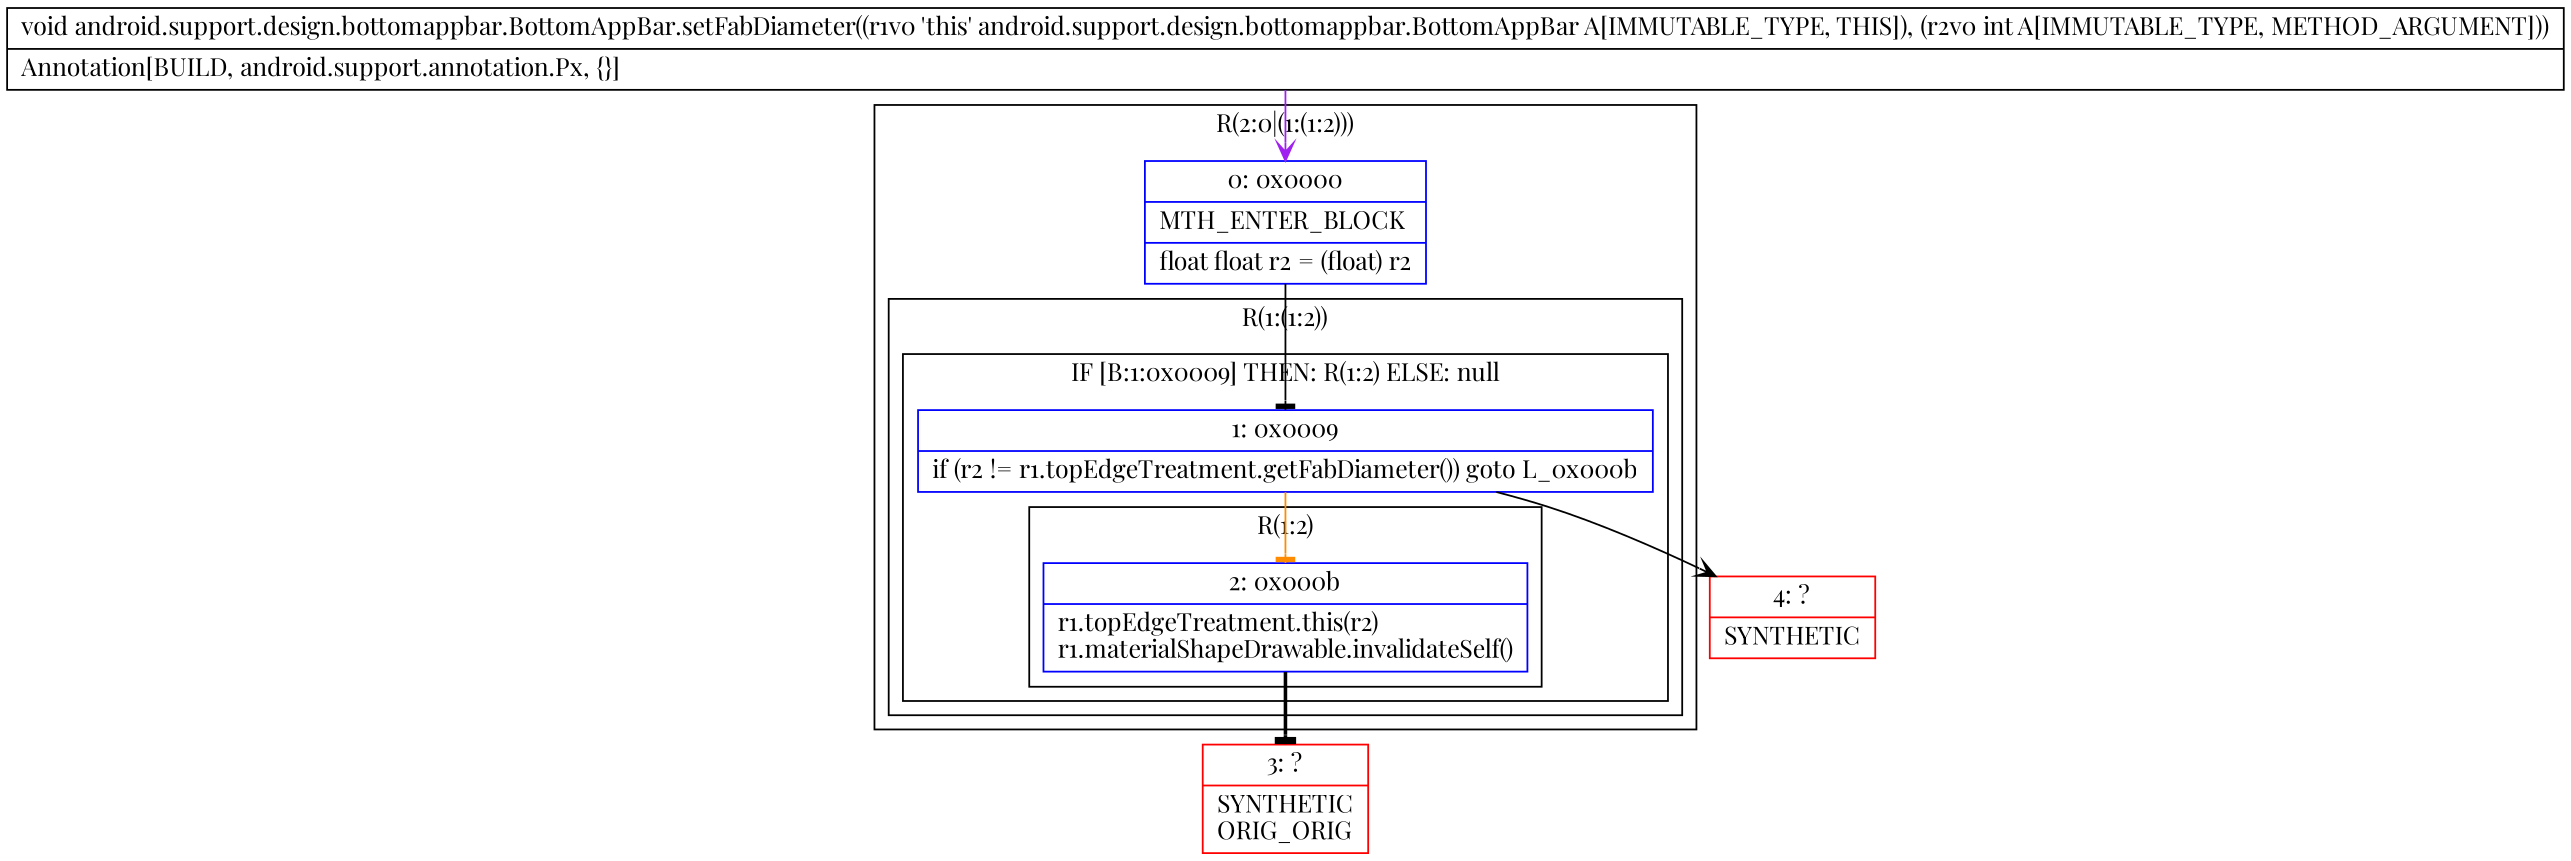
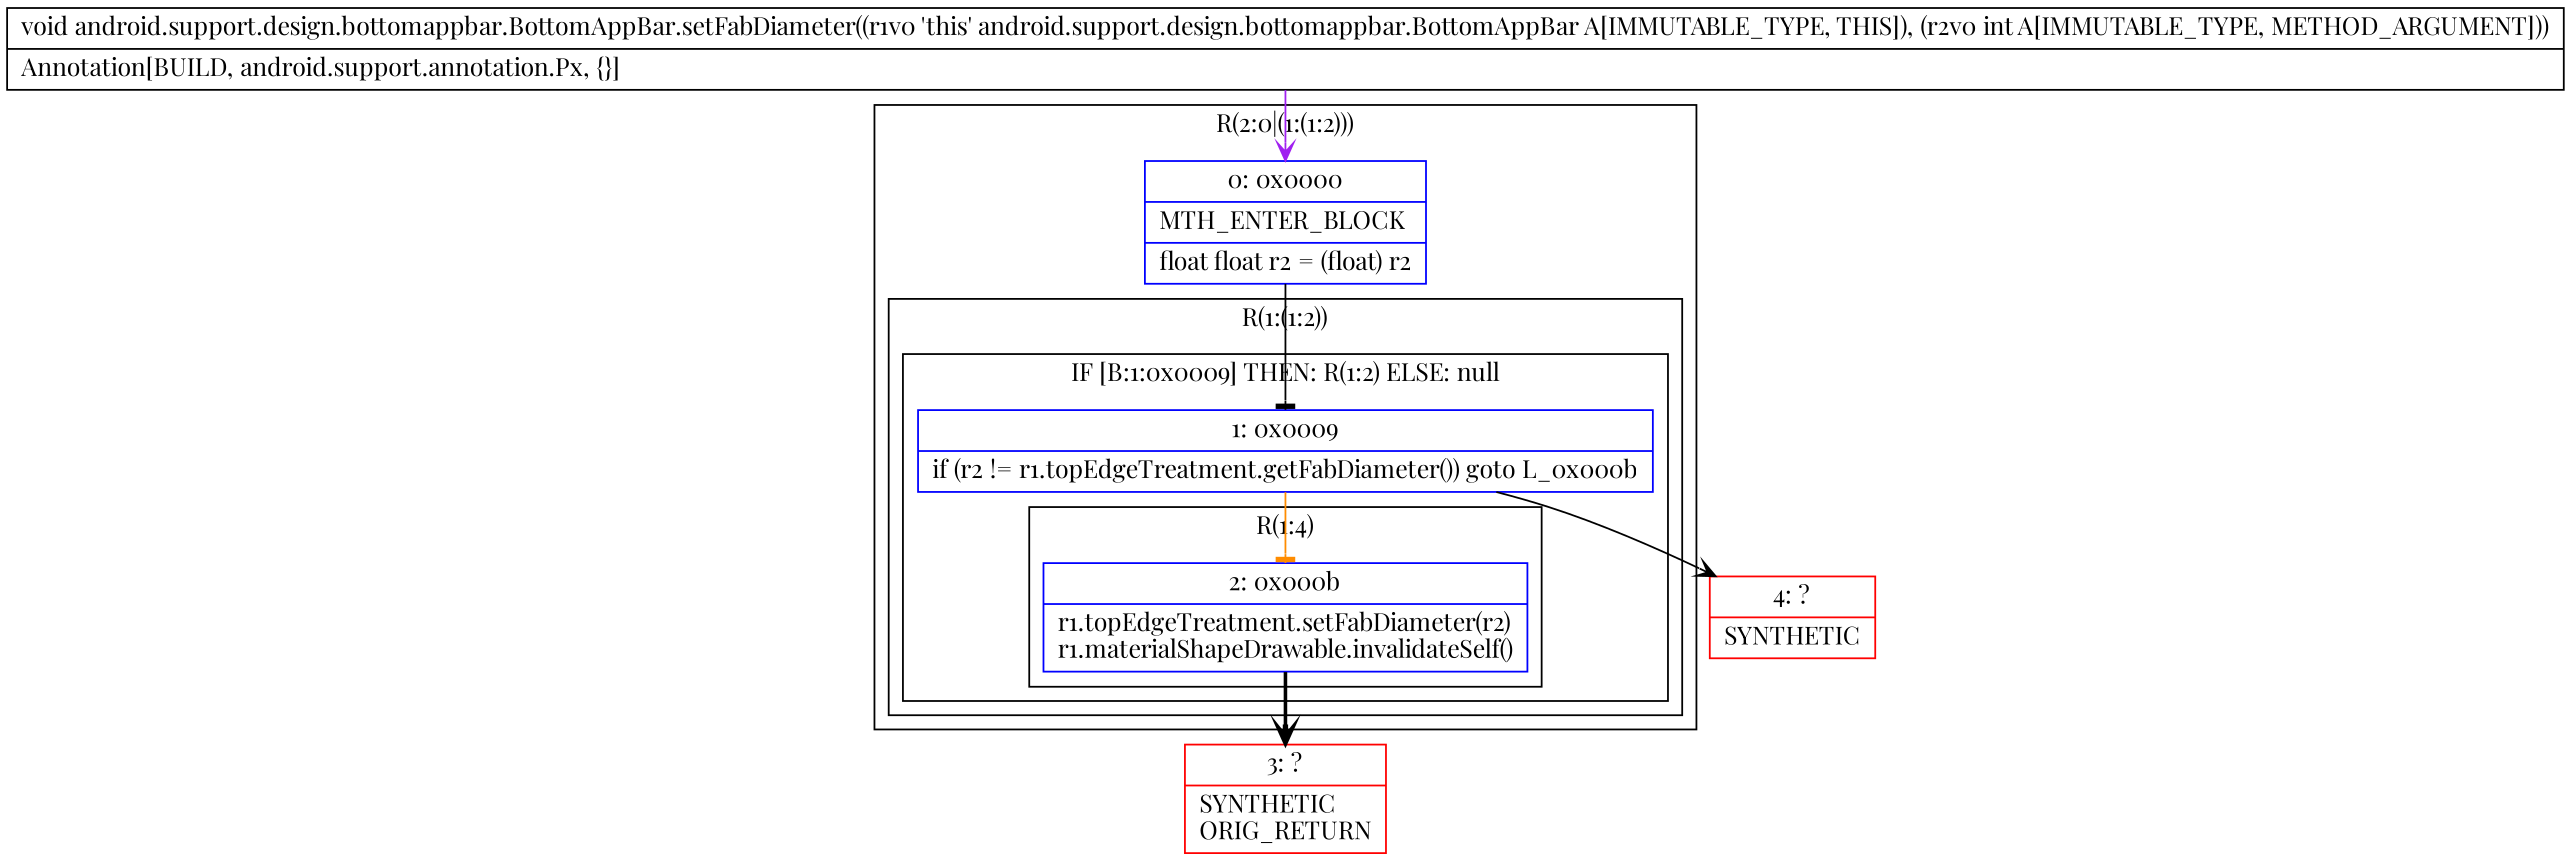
cluster "R(1:2)": label "R(1:2)" -> "R(1:4)"
node "2: 0x000b": text "r1.topEdgeTreatment.this(r2)" -> "r1.topEdgeTreatment.setFabDiameter(r2)"
edge "2: 0x000b" -> "3: ?": arrowhead tee -> vee
node "3: ?": text "ORIG_ORIG" -> "ORIG_RETURN"
